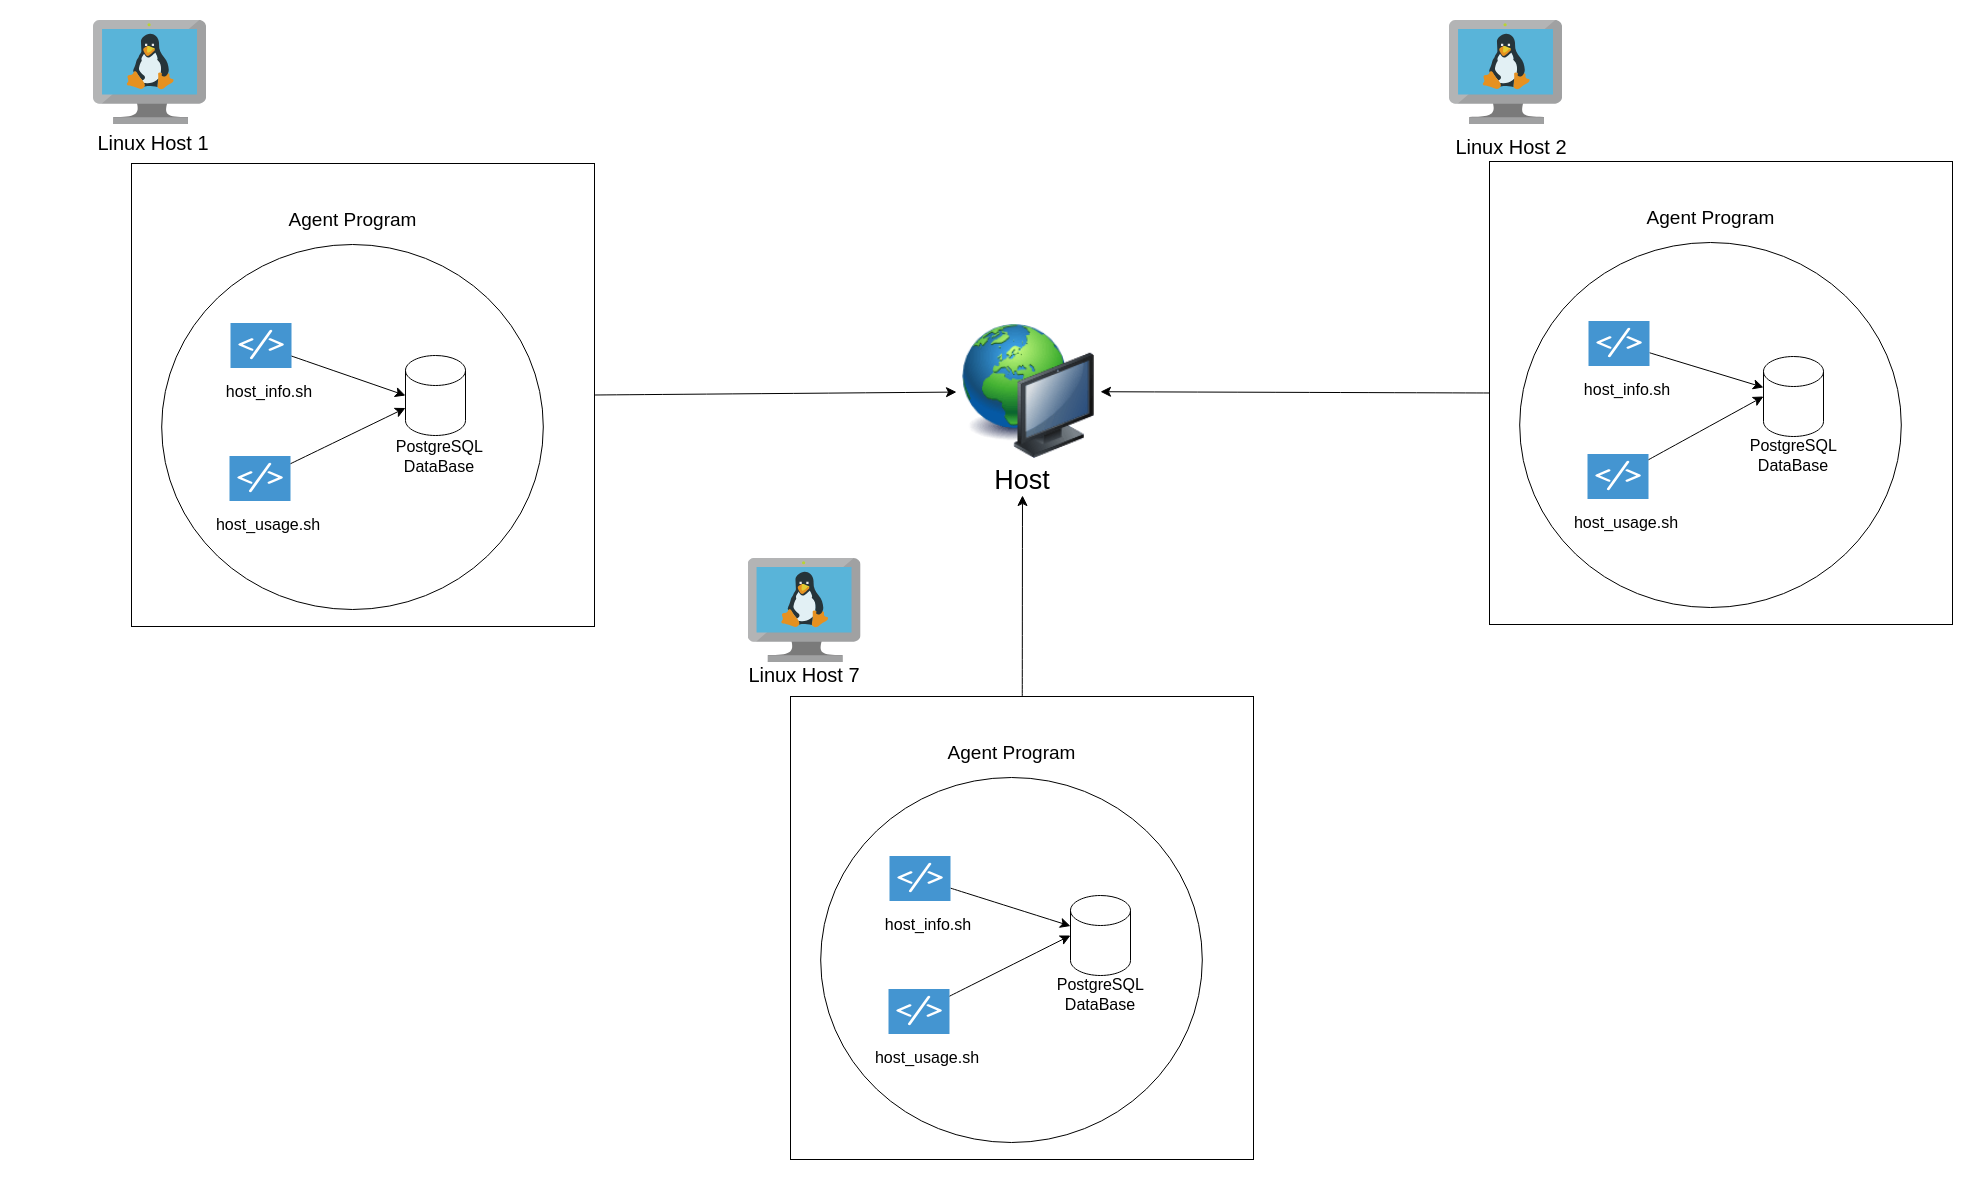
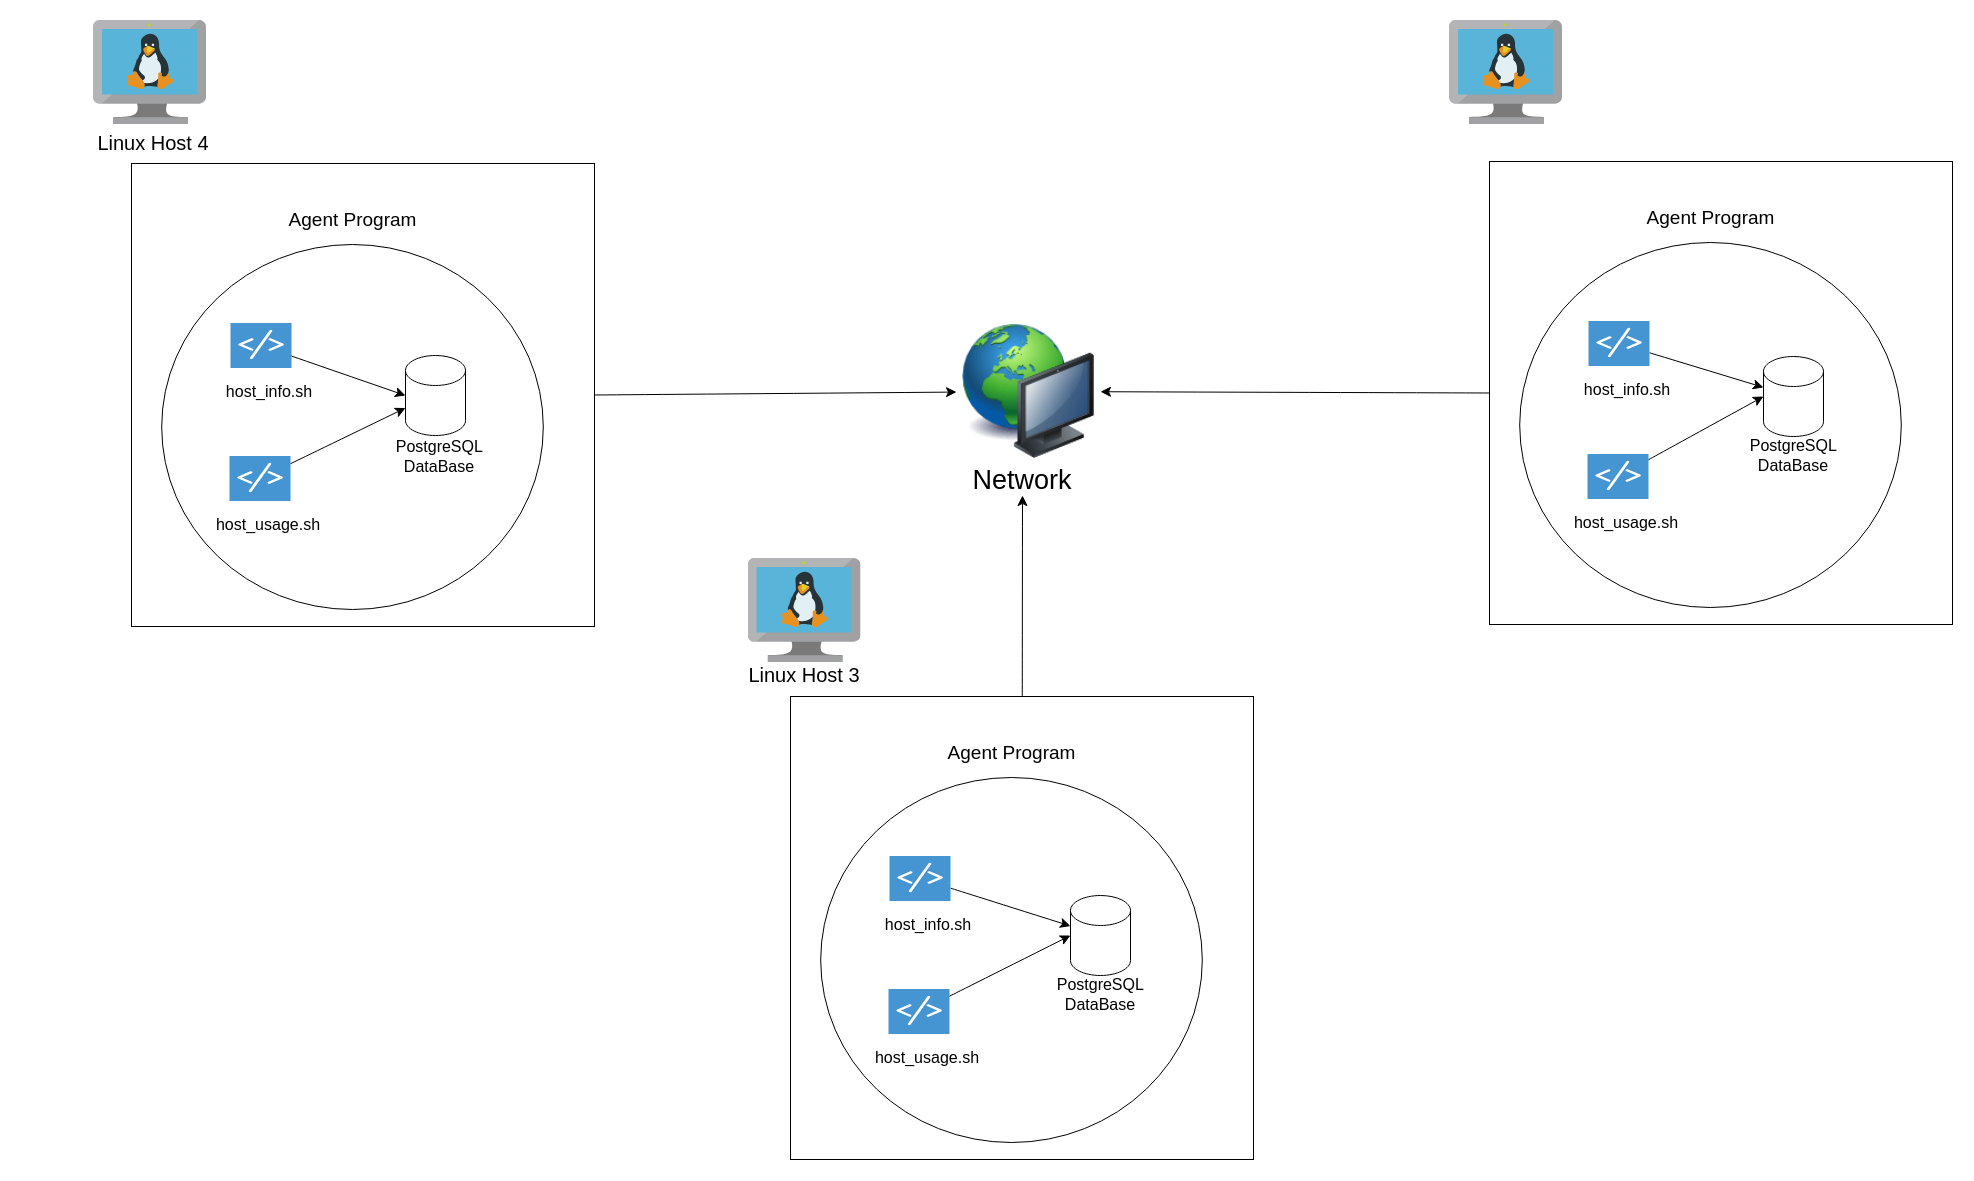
node "Linux Host 1": label "Linux Host 1" -> "Linux Host 4"
node "Linux Host 2": removed
node "Host": label "Host" -> "Network"
node "Linux Host 7": label "Linux Host 7" -> "Linux Host 3"
